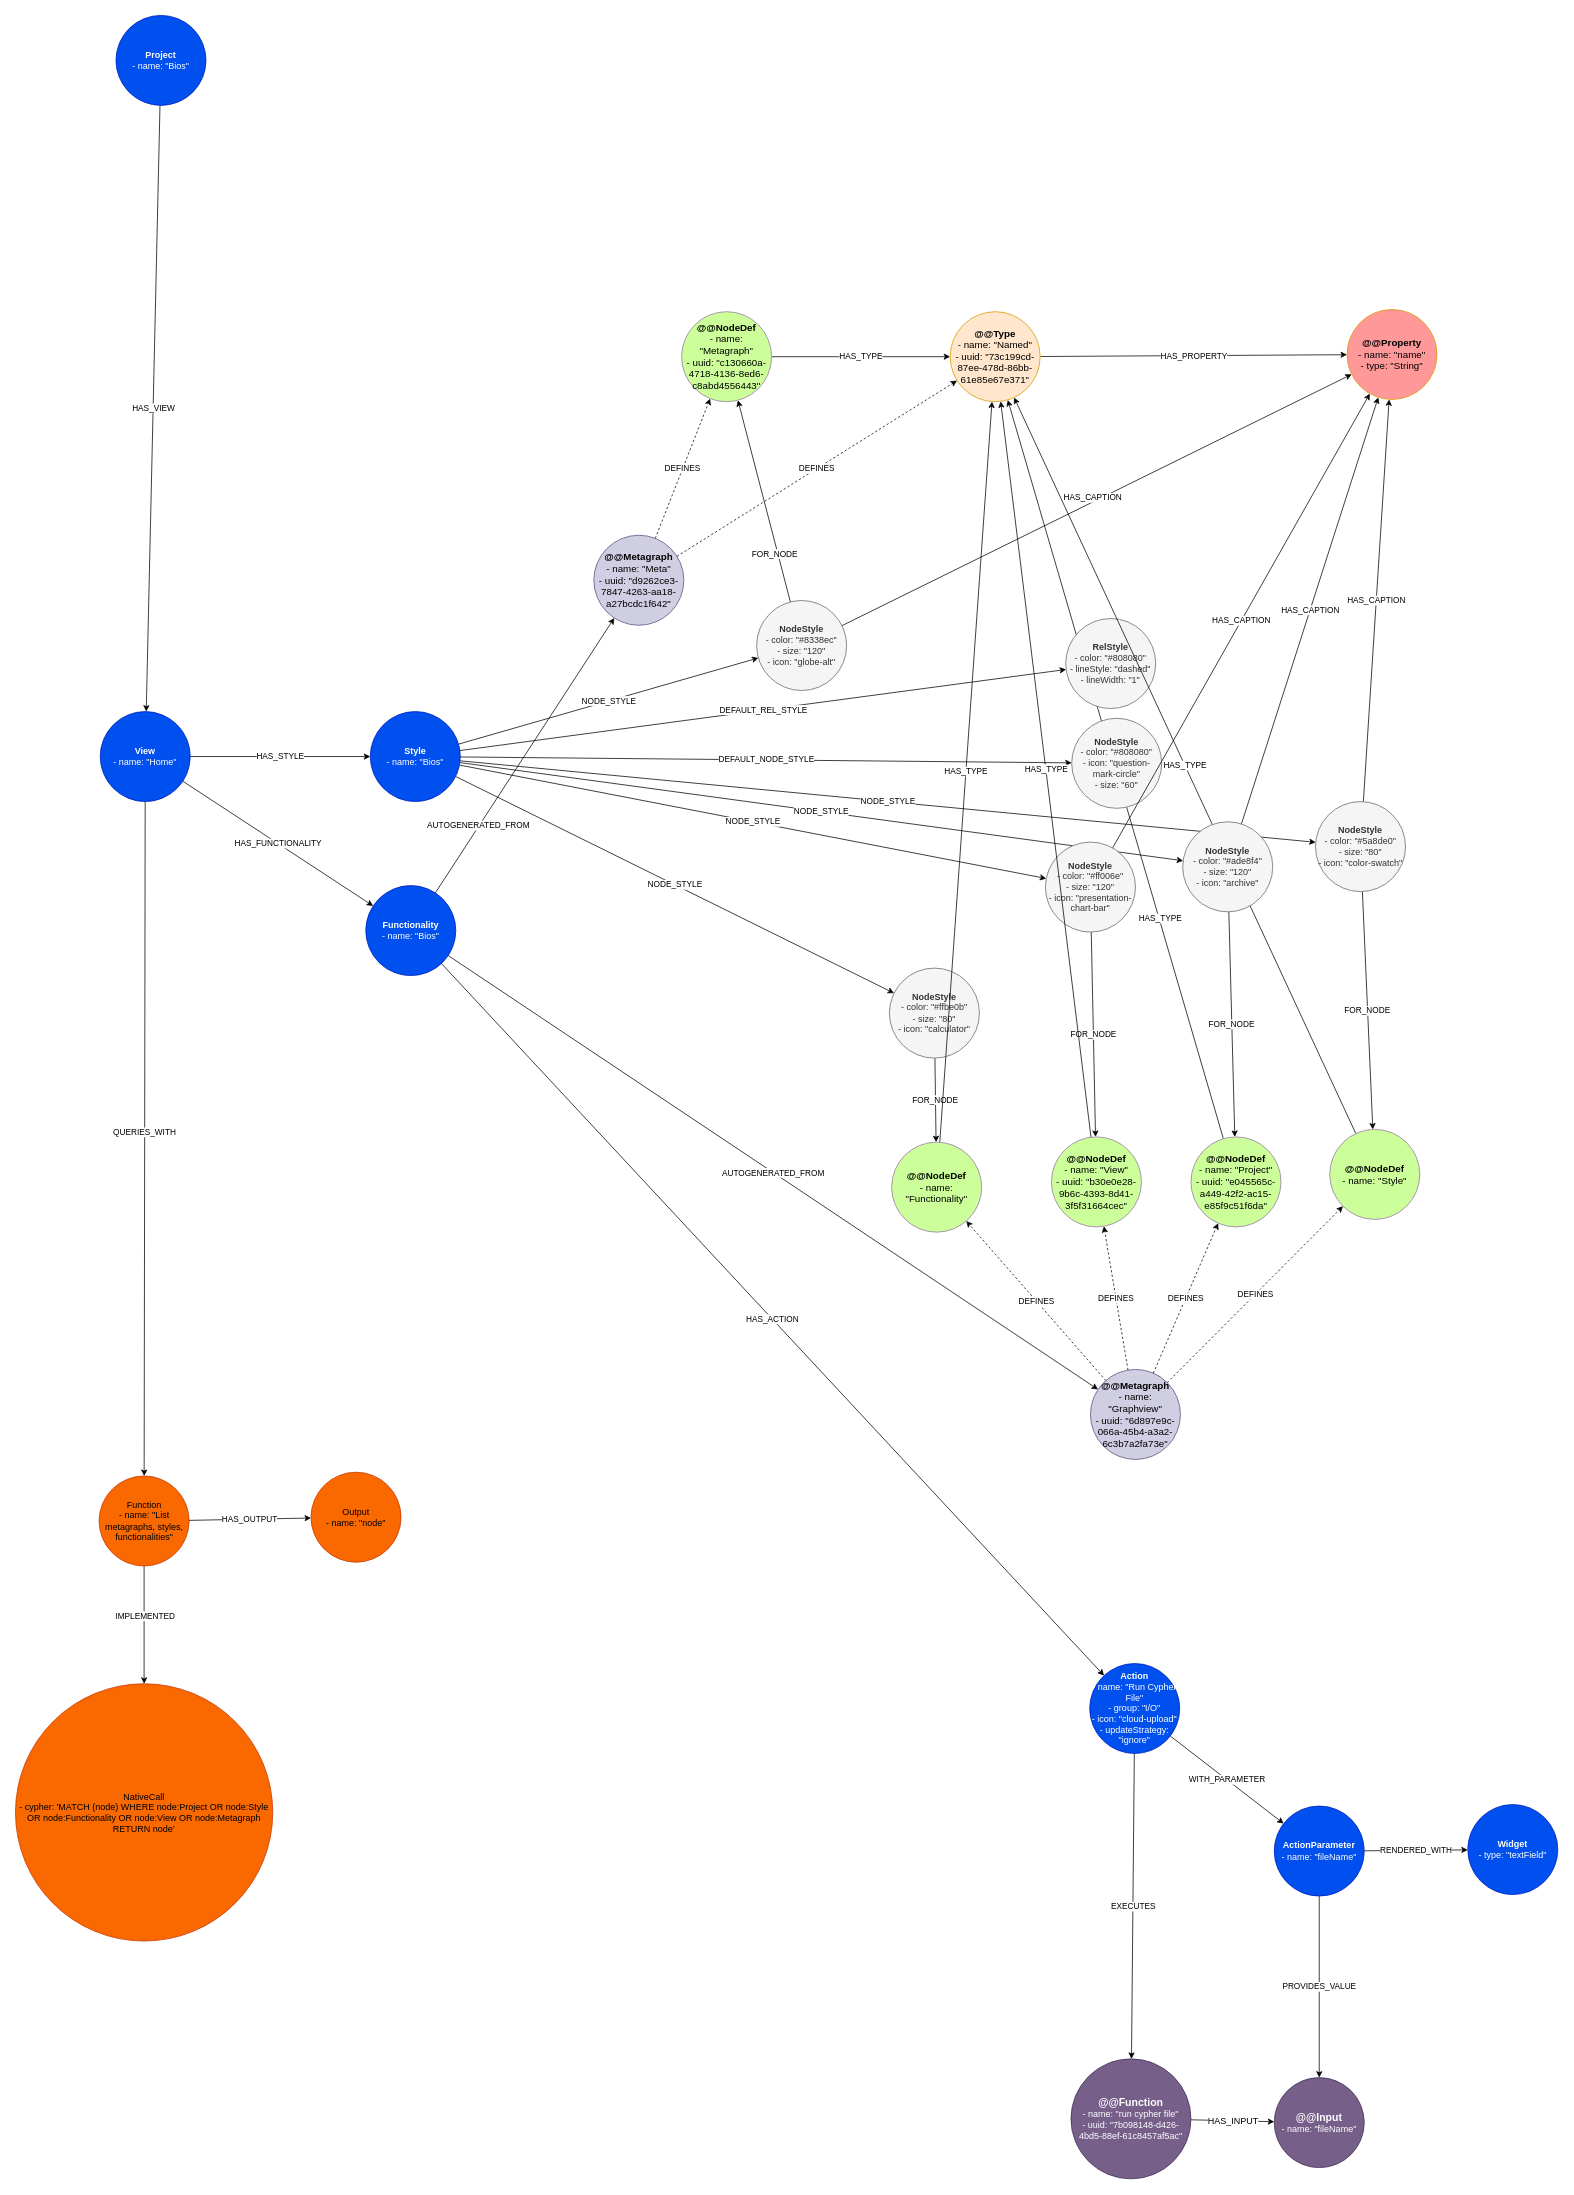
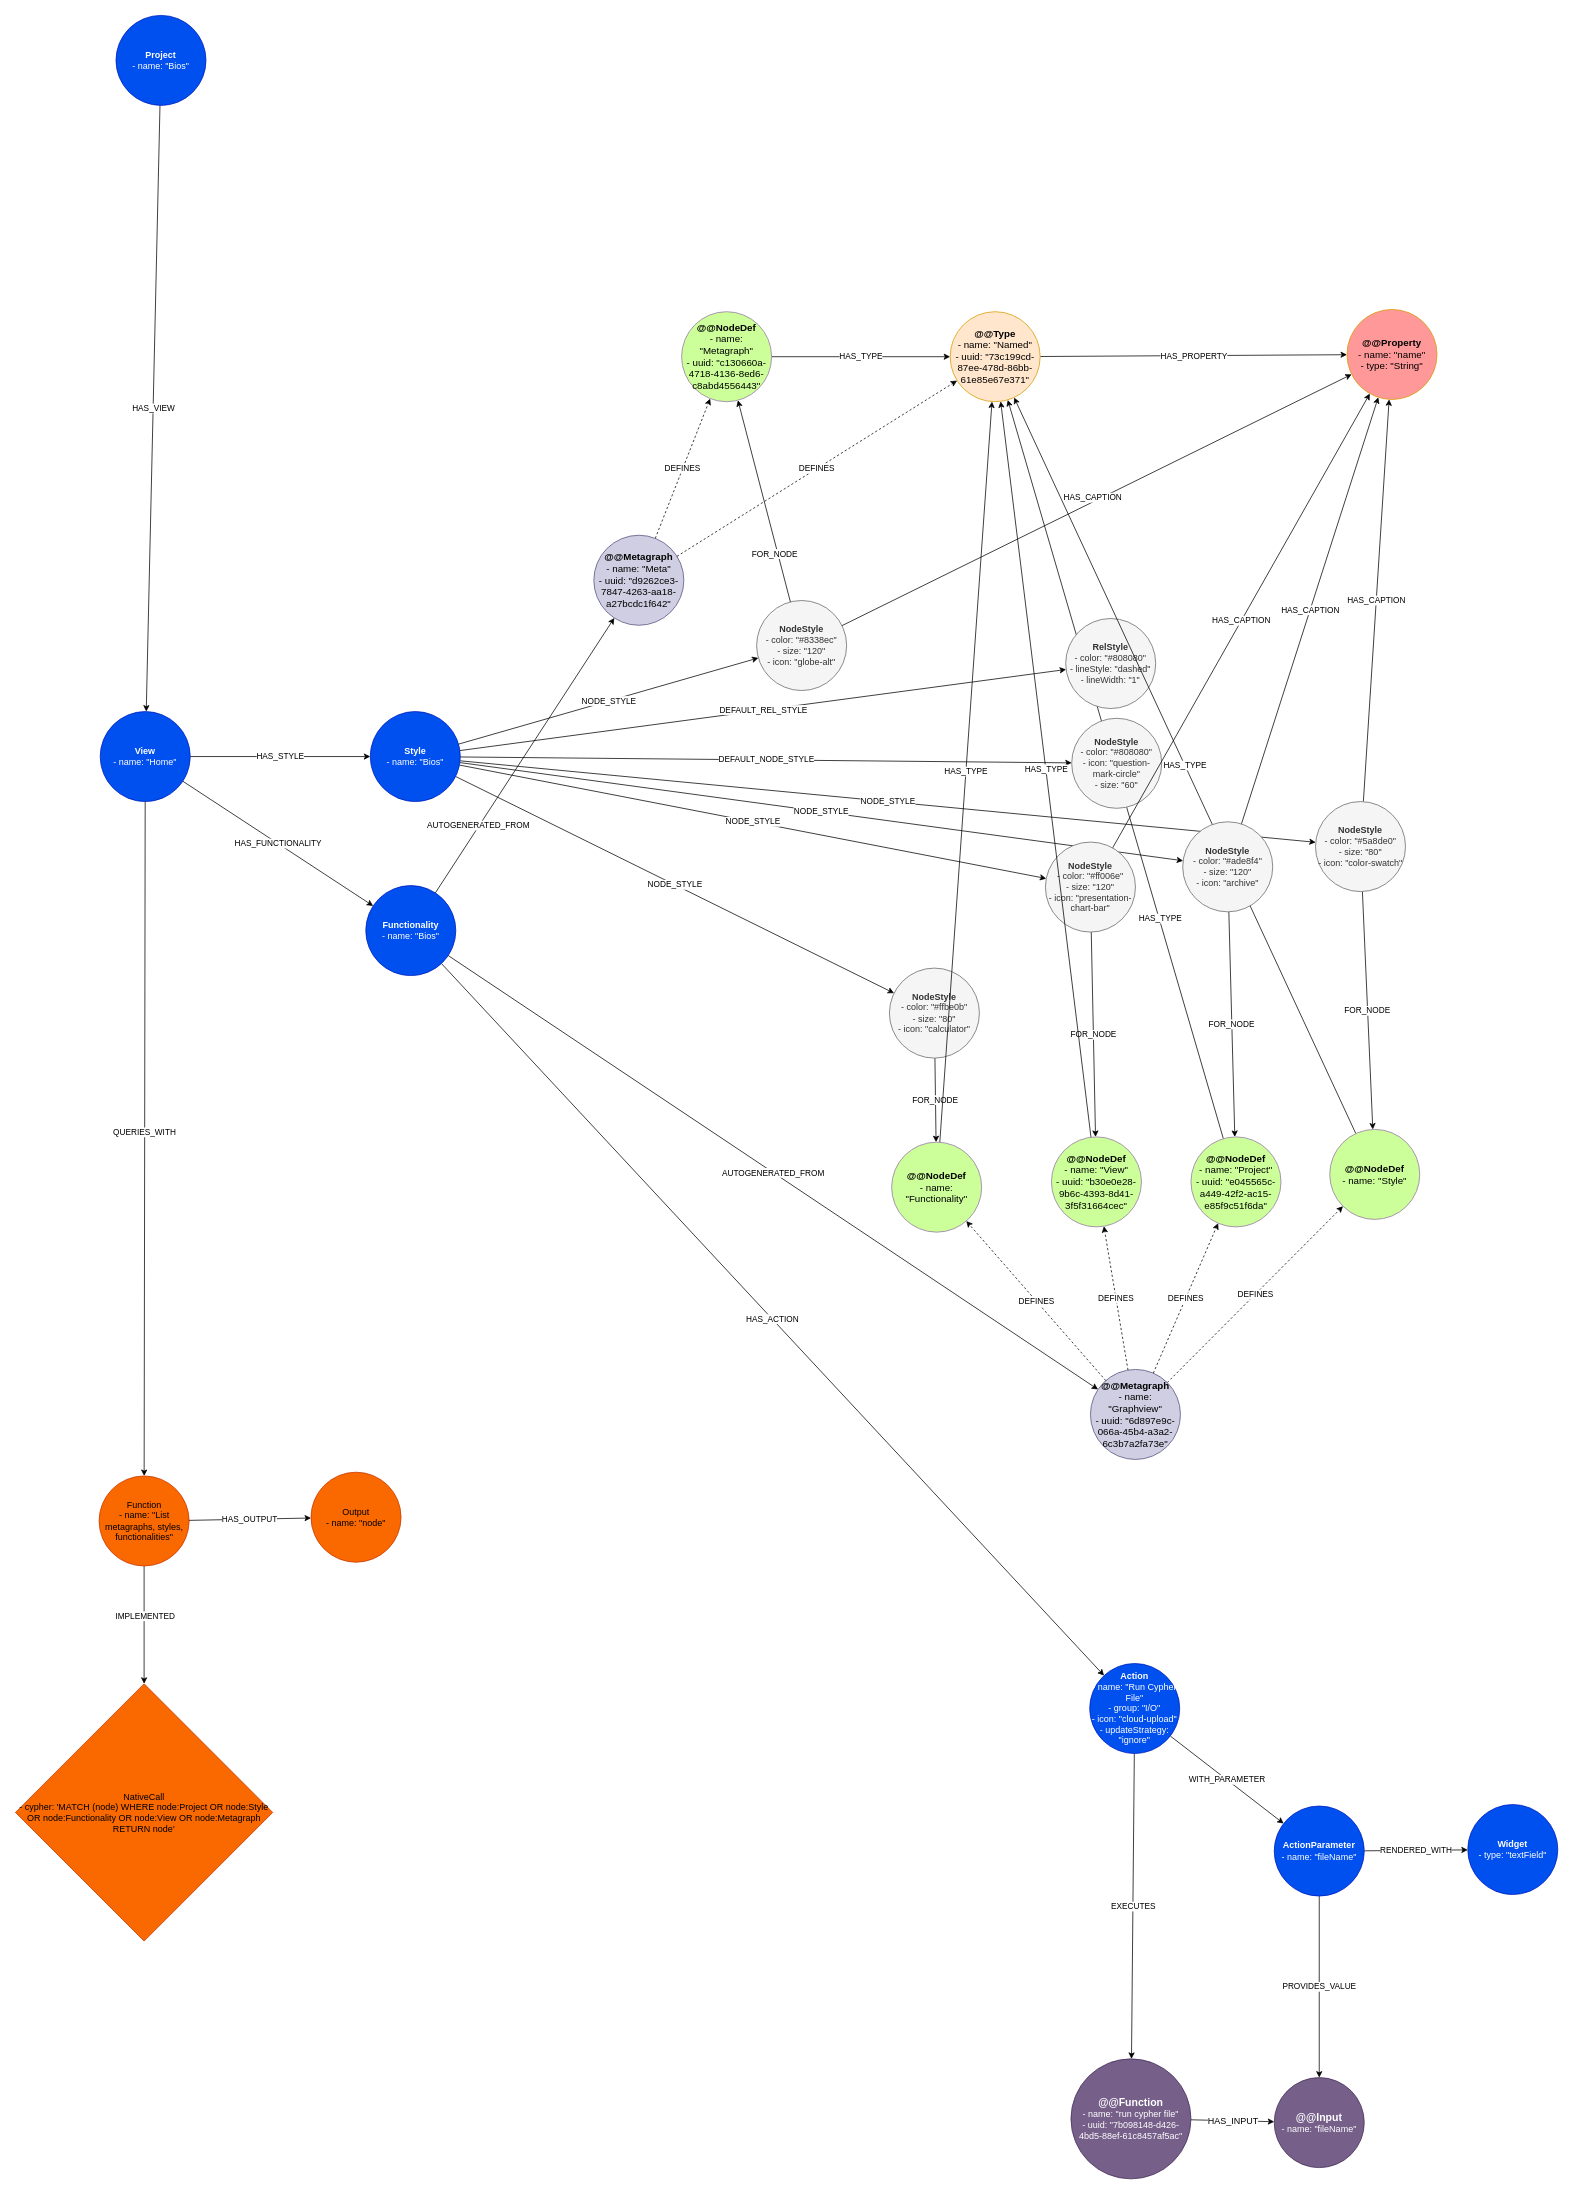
node "NativeCall - cypher: 'MATCH (node) WHERE node:Project OR node:Style OR node:Functionality OR node:View OR node:Metagraph RETURN node'": shape ellipse -> diamond
